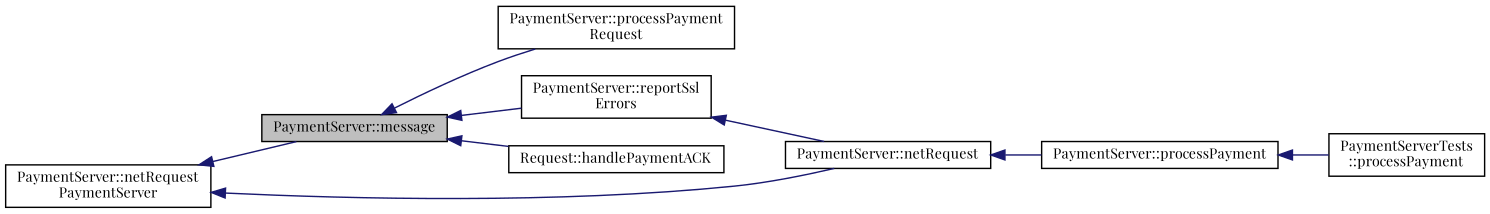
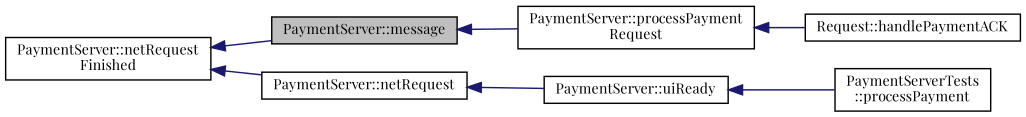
node "PaymentServer::reportSsl Errors": removed
edge "Request::handlePaymentACK" -> "PaymentServer::message": now "Request::handlePaymentACK" -> "PaymentServer::processPayment Request"
node "PaymentServer::processPayment": label "PaymentServer::processPayment" -> "PaymentServer::uiReady"
node "PaymentServer::netRequest PaymentServer": label "PaymentServer::netRequest PaymentServer" -> "PaymentServer::netRequest Finished"
